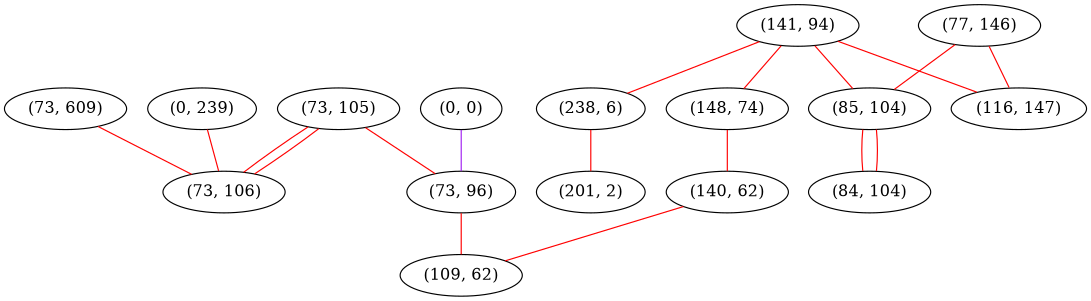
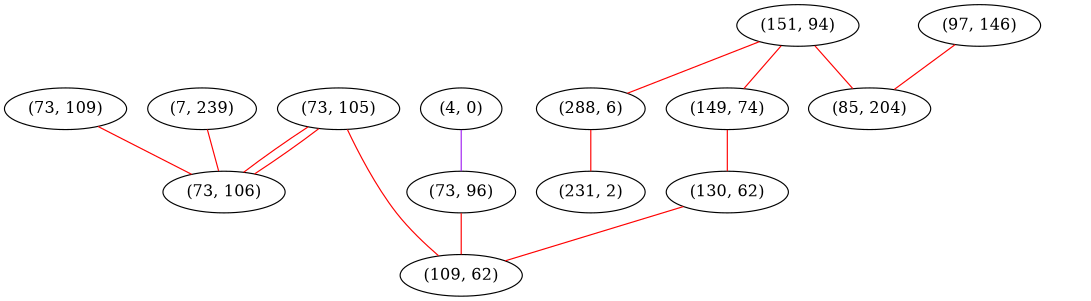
node "(141, 94)": label "(141, 94)" -> "(151, 94)"
node "(77, 146)": label "(77, 146)" -> "(97, 146)"
node "(73, 609)": label "(73, 609)" -> "(73, 109)"
node "(0, 239)": label "(0, 239)" -> "(7, 239)"
node "(0, 0)": label "(0, 0)" -> "(4, 0)"
node "(238, 6)": label "(238, 6)" -> "(288, 6)"
node "(148, 74)": label "(148, 74)" -> "(149, 74)"
node "(85, 104)": label "(85, 104)" -> "(85, 204)"
node "(116, 147)": removed
edge "(73, 105)" -- "(73, 96)": now "(73, 105)" -- "(109, 62)"
node "(201, 2)": label "(201, 2)" -> "(231, 2)"
node "(140, 62)": label "(140, 62)" -> "(130, 62)"
node "(84, 104)": removed
